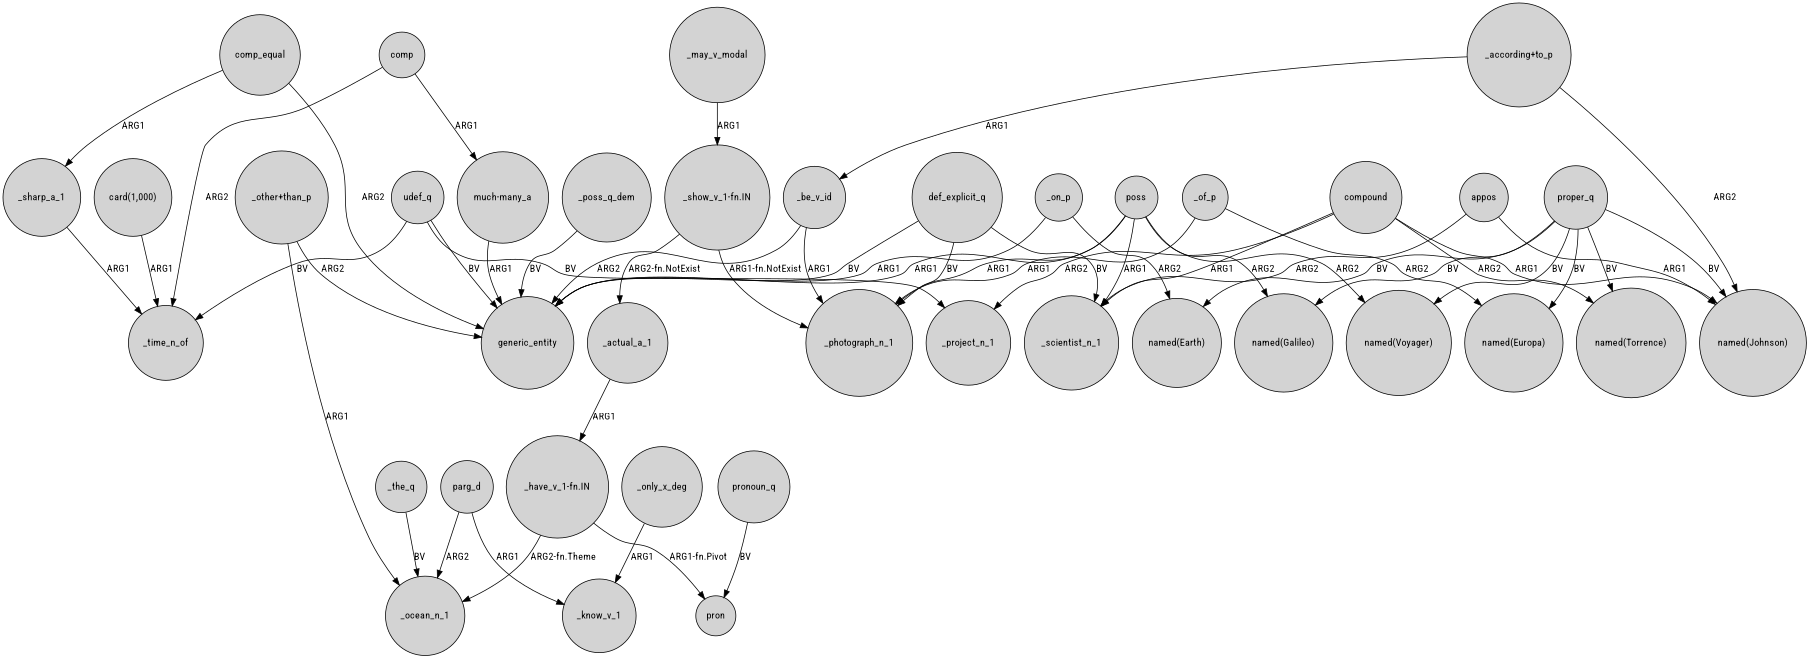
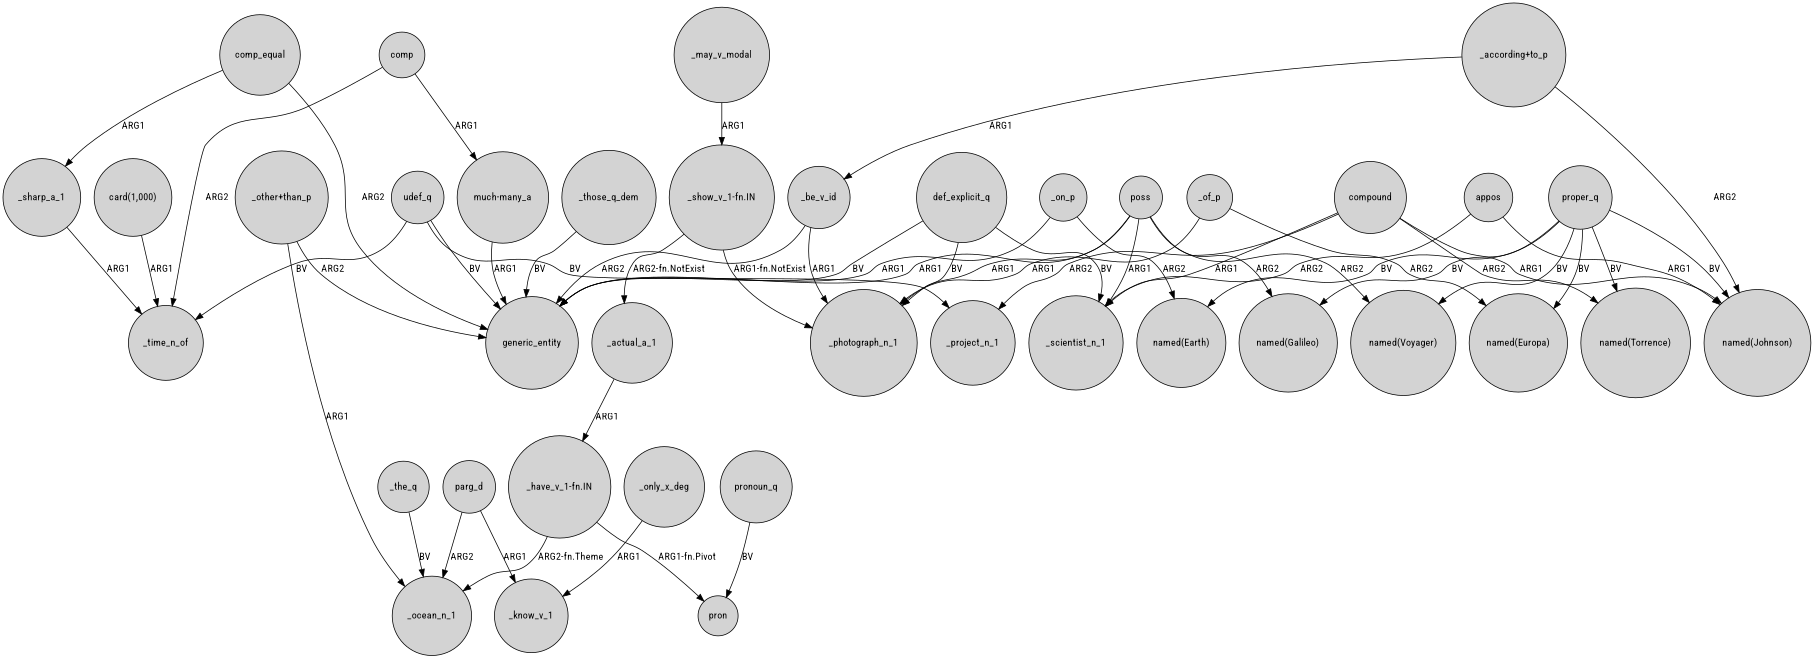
node "_poss_q_dem": label "_poss_q_dem" -> "_those_q_dem"
